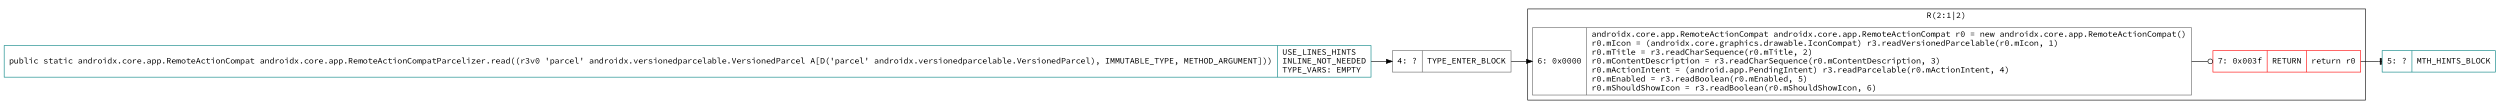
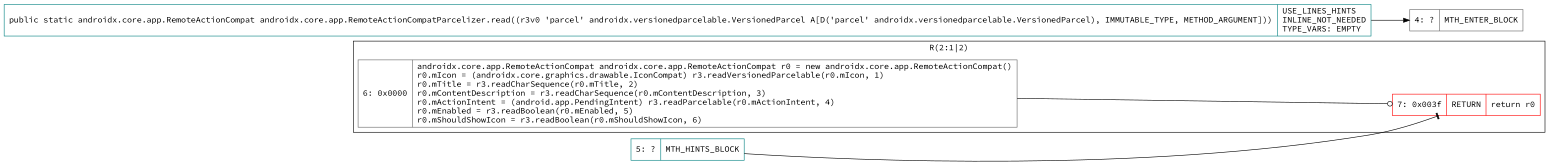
node "4: ?": text "TYPE_ENTER_BLOCK" -> "MTH_ENTER_BLOCK"
edge "4: ?" -> "6: 0x0000": removed
edge "7: 0x003f" -> "5: ?": reversed
